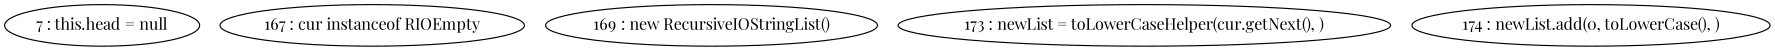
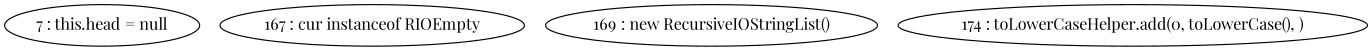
node "173 : newList = toLowerCaseHelper(cur.getNext(), )": removed
node "174 : newList.add(0, toLowerCase(), )": label "174 : newList.add(0, toLowerCase(), )" -> "174 : toLowerCaseHelper.add(0, toLowerCase(), )"
